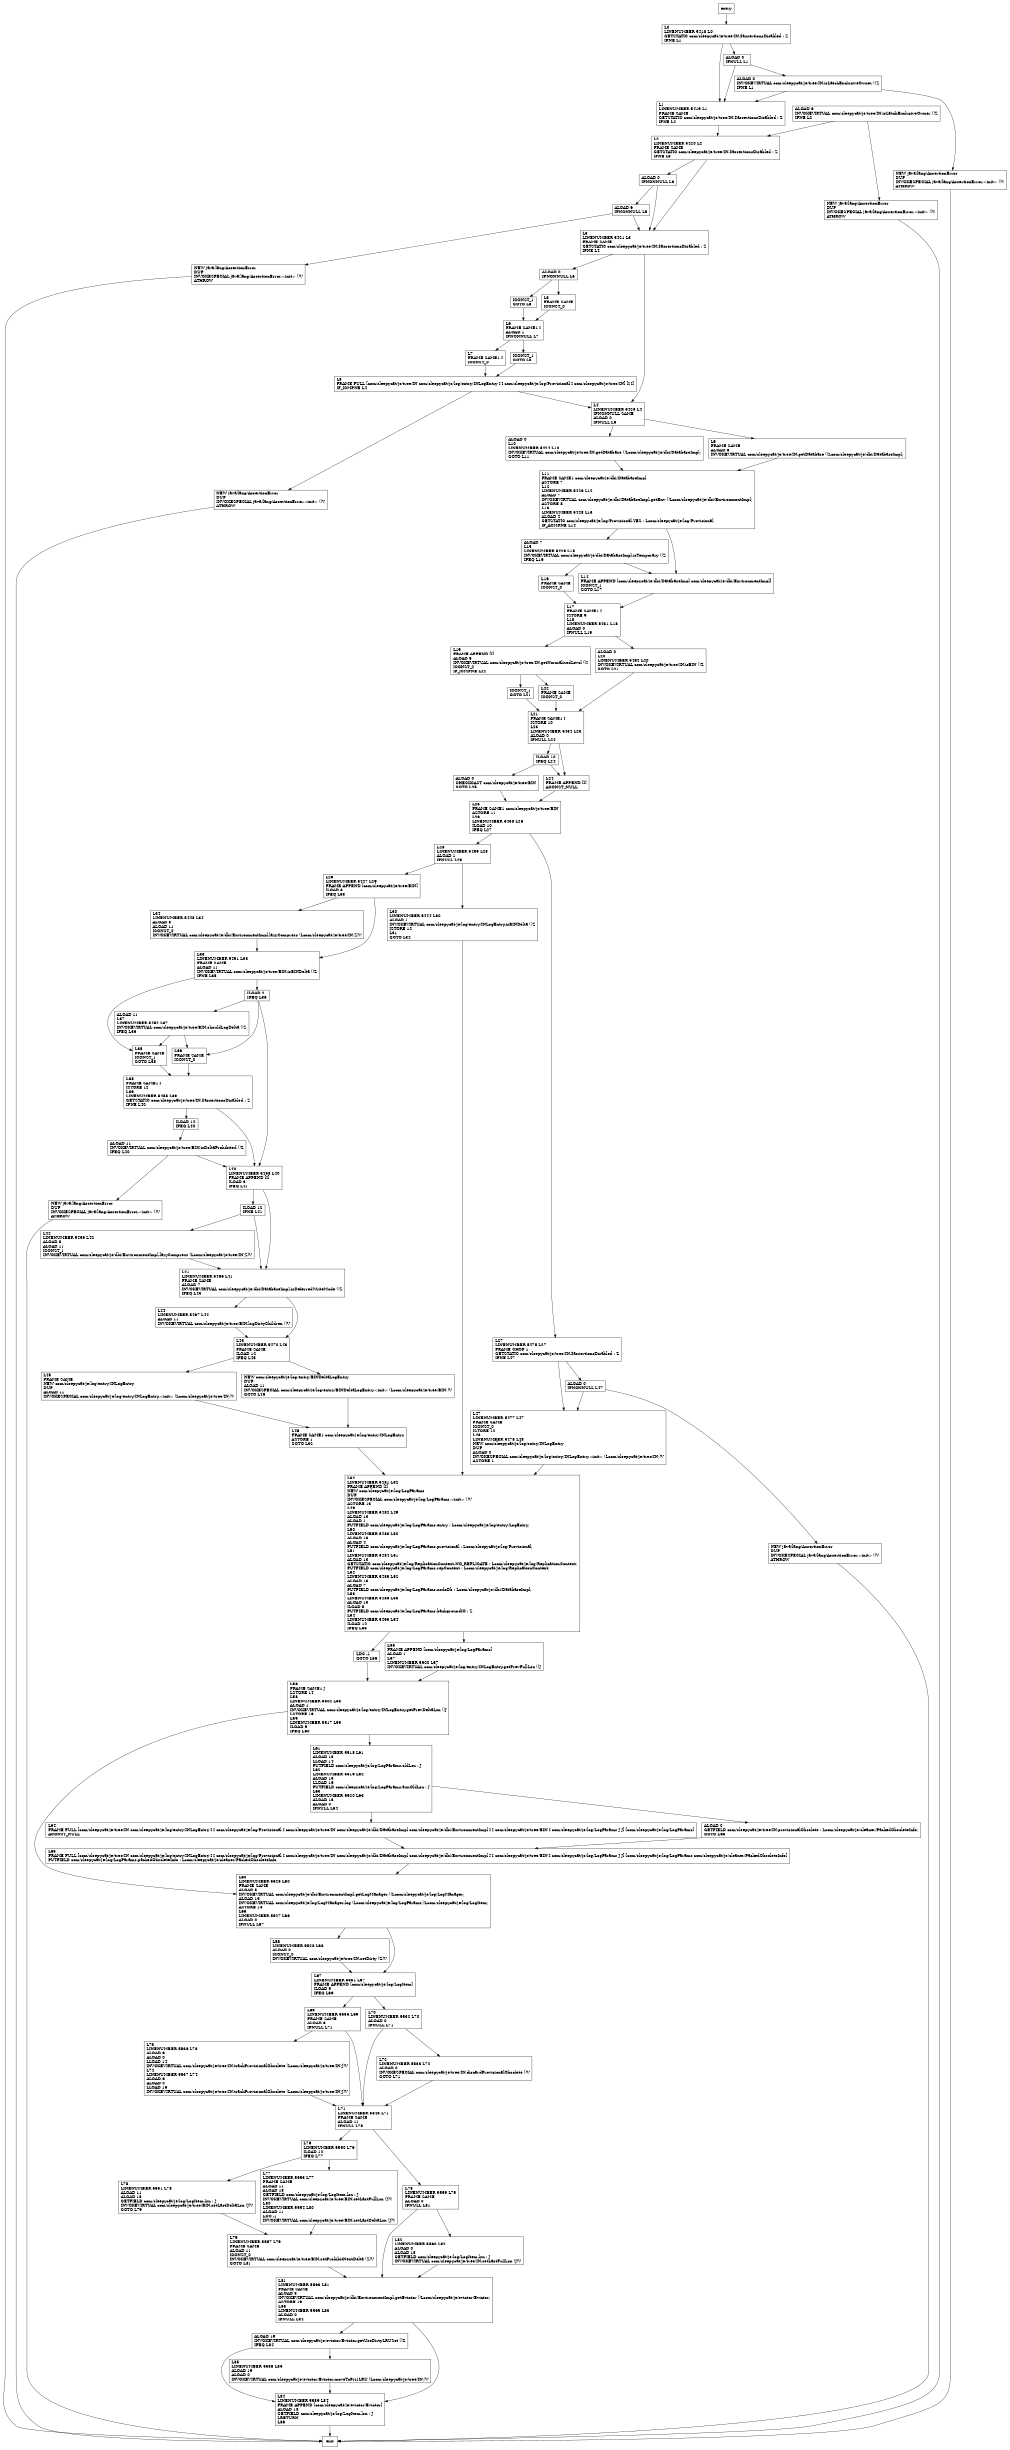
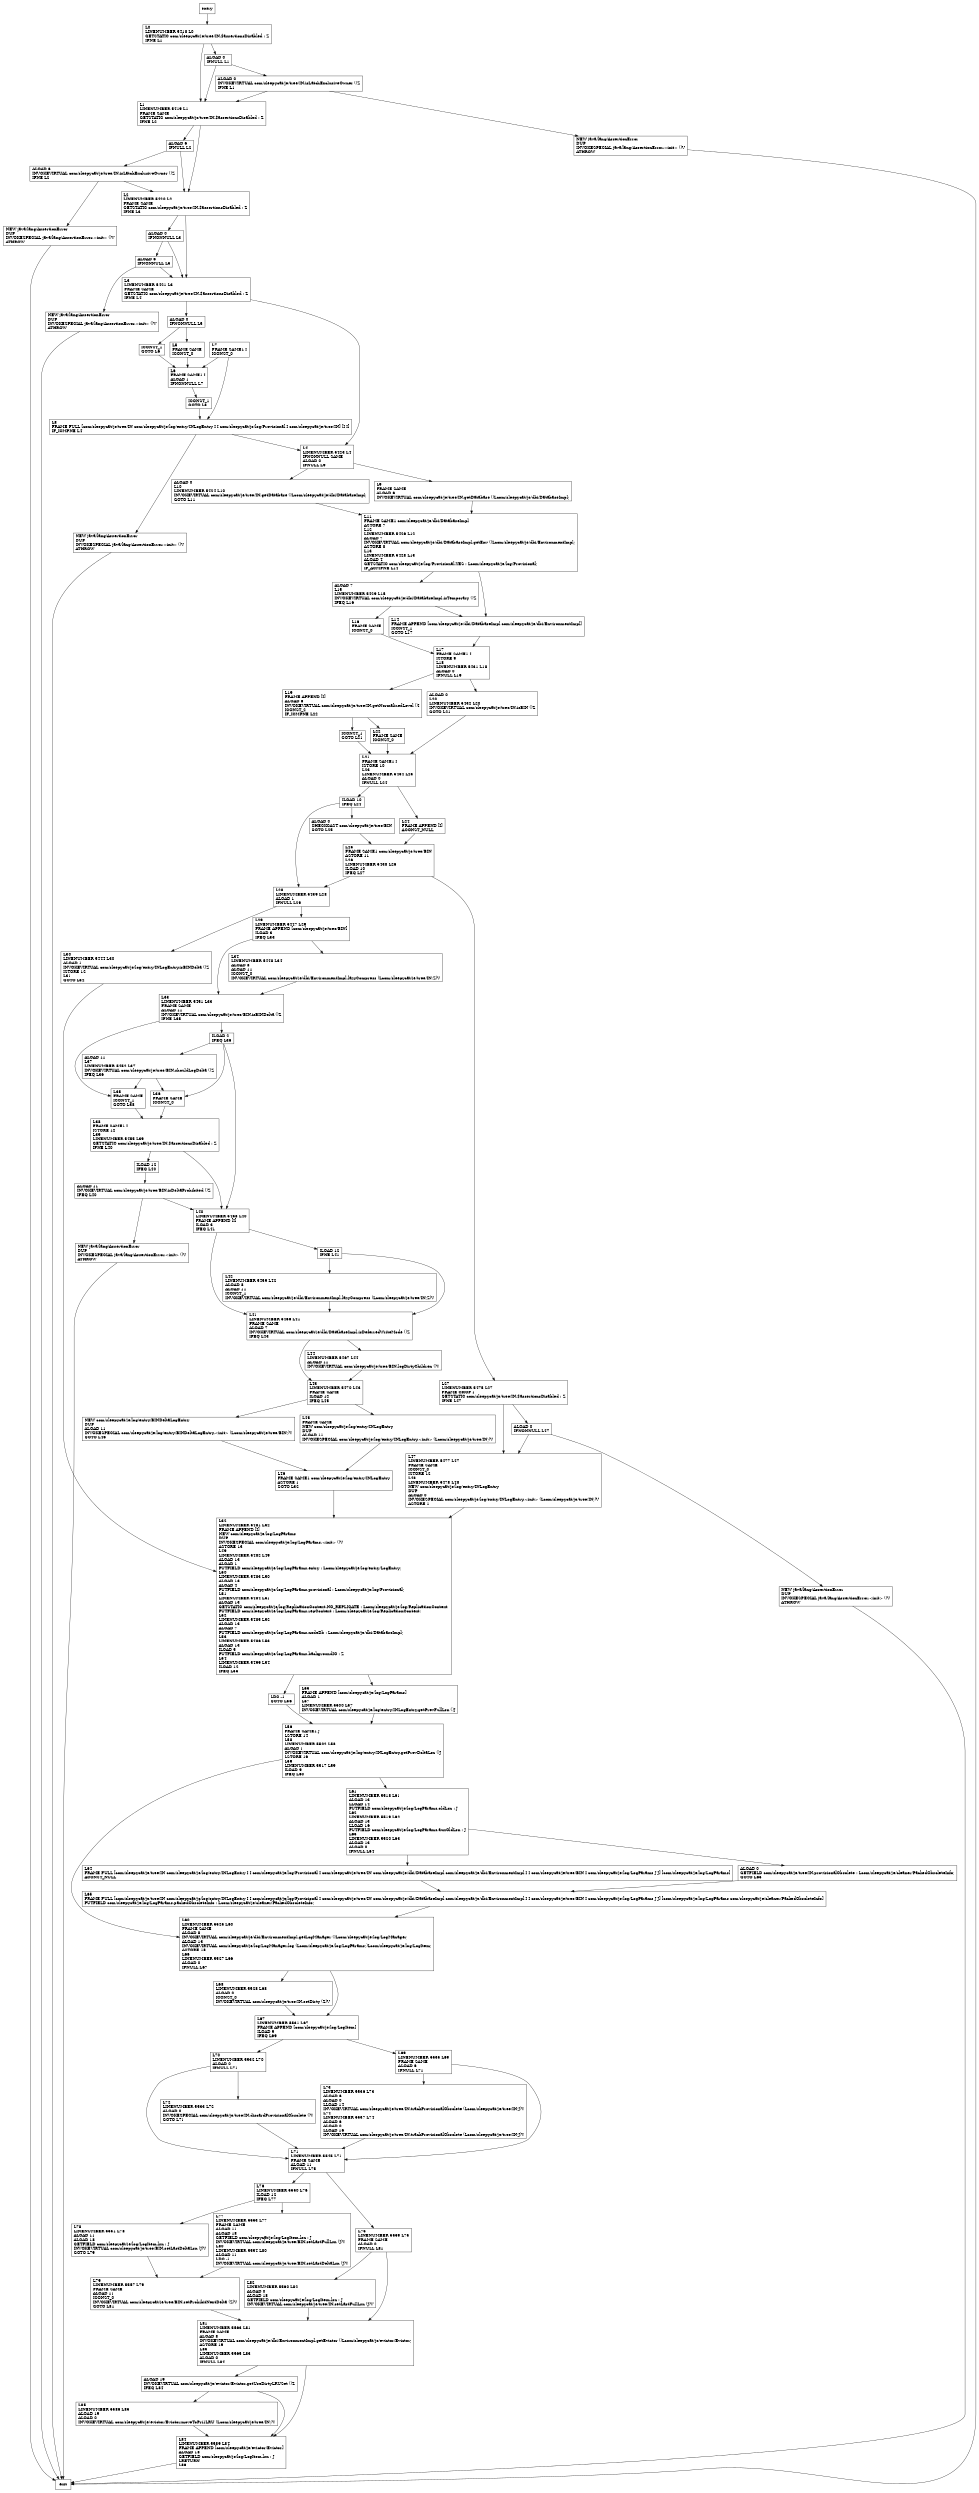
node "ALOAD 6 IFNULL L2": added
edge "L6 FRAME SAME1 I ALOAD 1 IFNONNULL L7" -> "L7 FRAME SAME1 I ICONST_0": reversed
edge "ILOAD 10 IFEQ L24" -> "L24 FRAME APPEND [I] ACONST_NULL": now "ILOAD 10 IFEQ L24" -> "L28 LINENUMBER 5439 L28 ALOAD 1 IFNULL L29"
